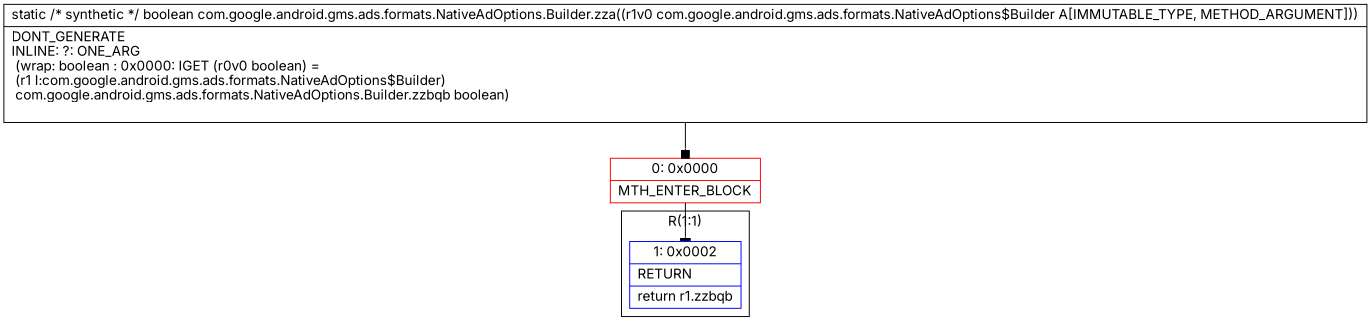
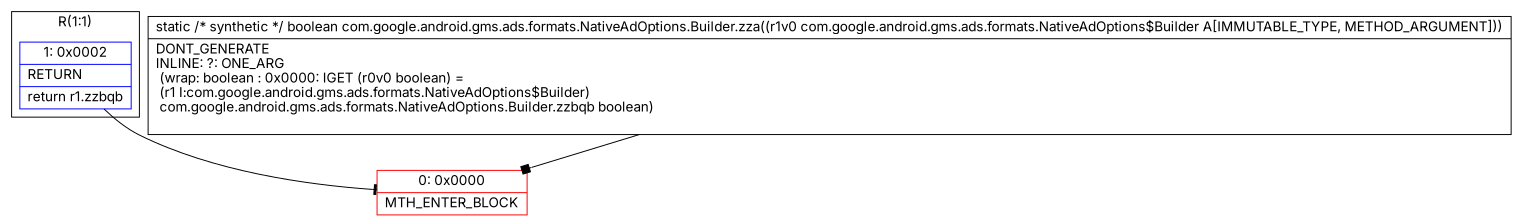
edge "0: 0x0000" -> "1: 0x0002": reversed
